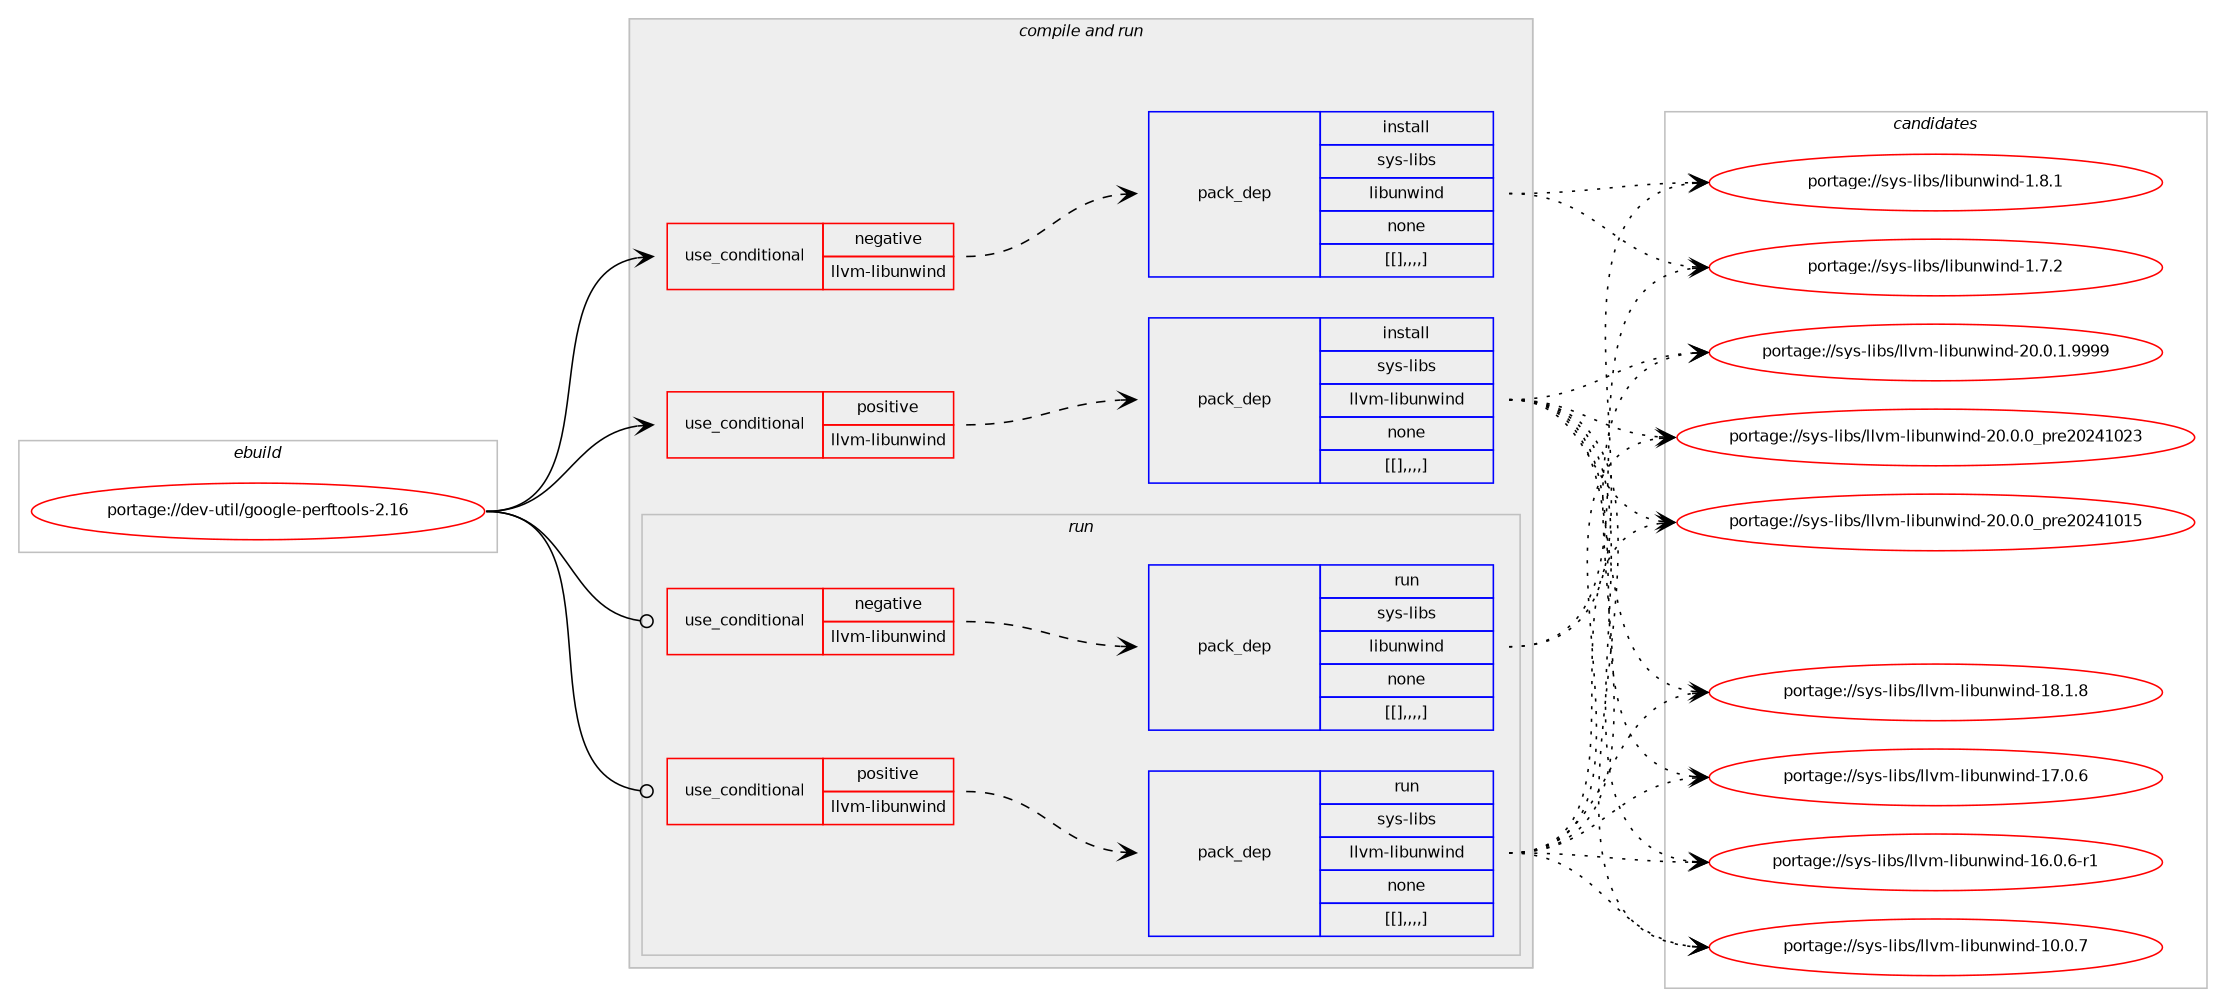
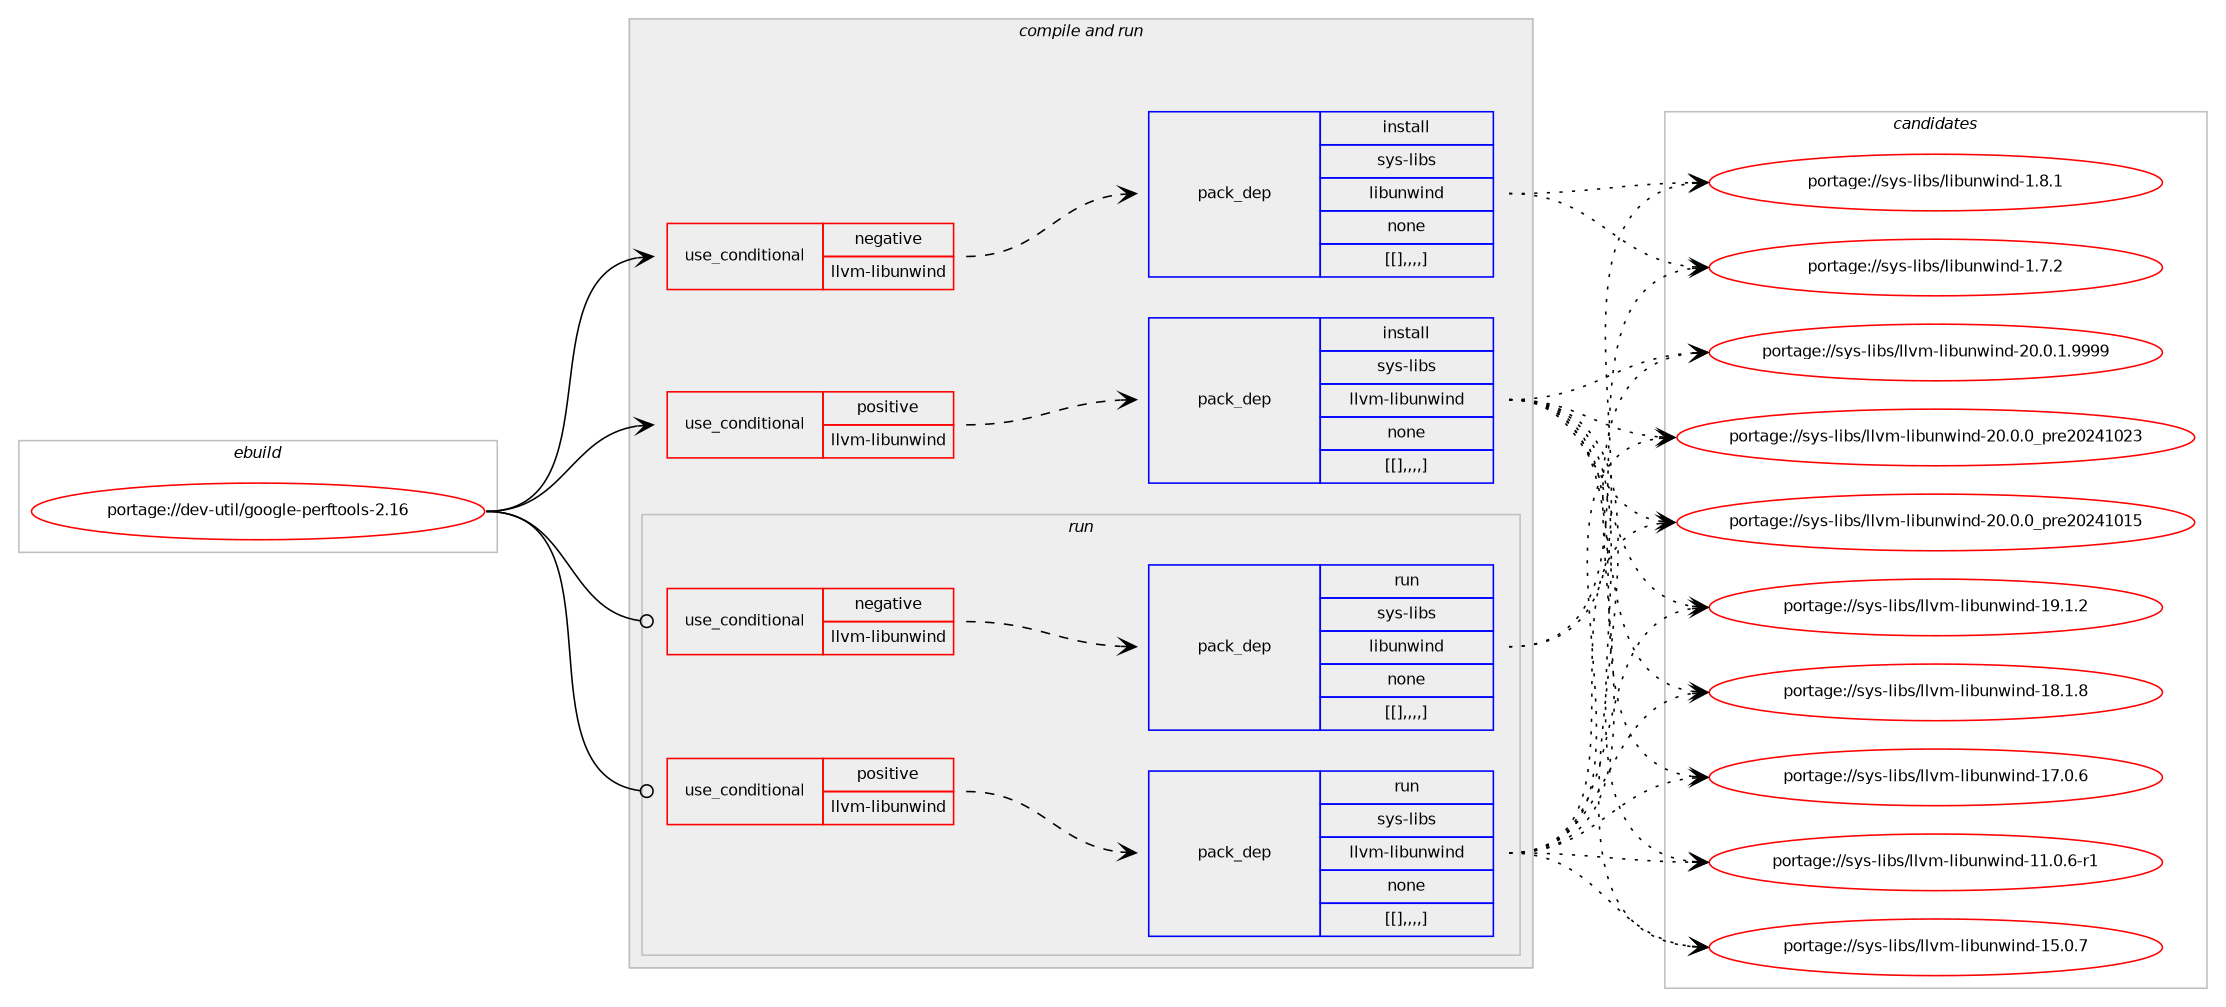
node "portage://sys-libs/llvm-libunwind-19.1.2": added
node "portage://sys-libs/llvm-libunwind-16.0.6-r1": label "portage://sys-libs/llvm-libunwind-16.0.6-r1" -> "portage://sys-libs/llvm-libunwind-11.0.6-r1"
node "portage://sys-libs/llvm-libunwind-10.0.7": label "portage://sys-libs/llvm-libunwind-10.0.7" -> "portage://sys-libs/llvm-libunwind-15.0.7"
